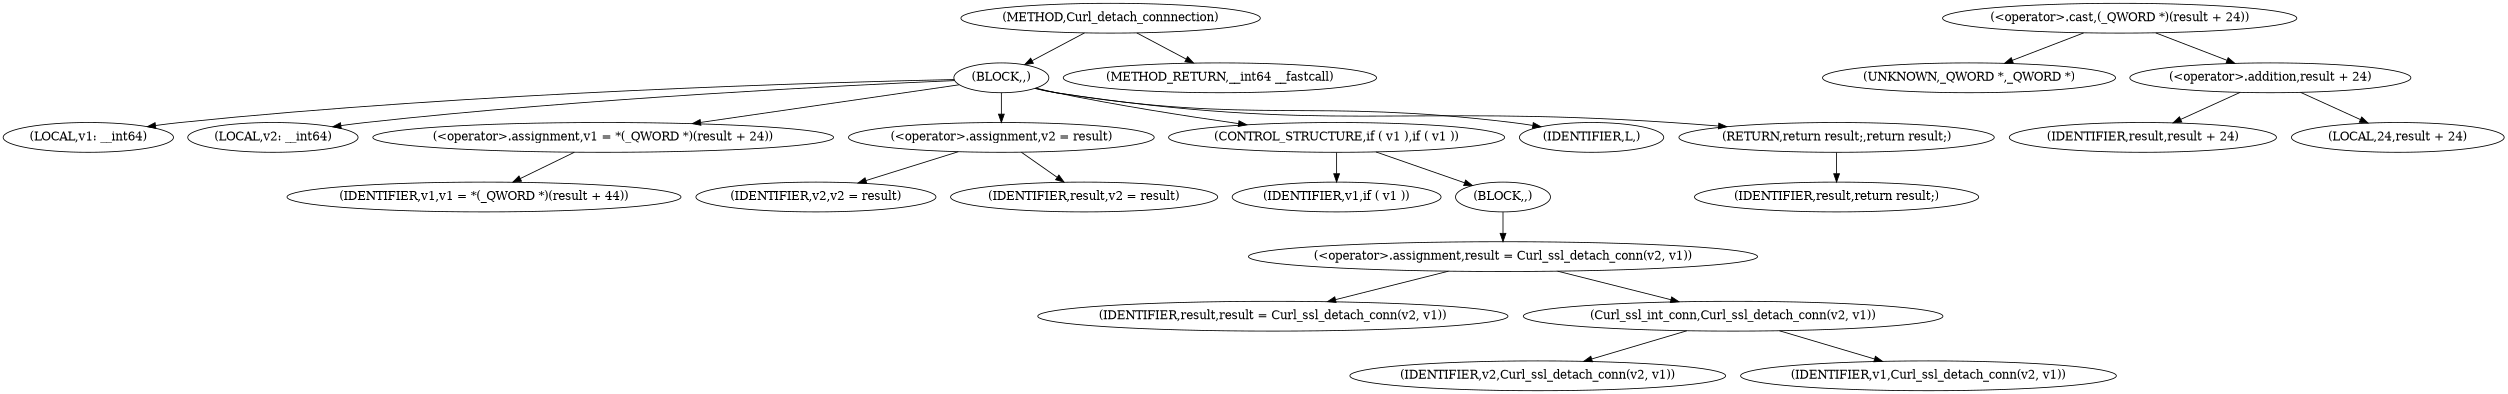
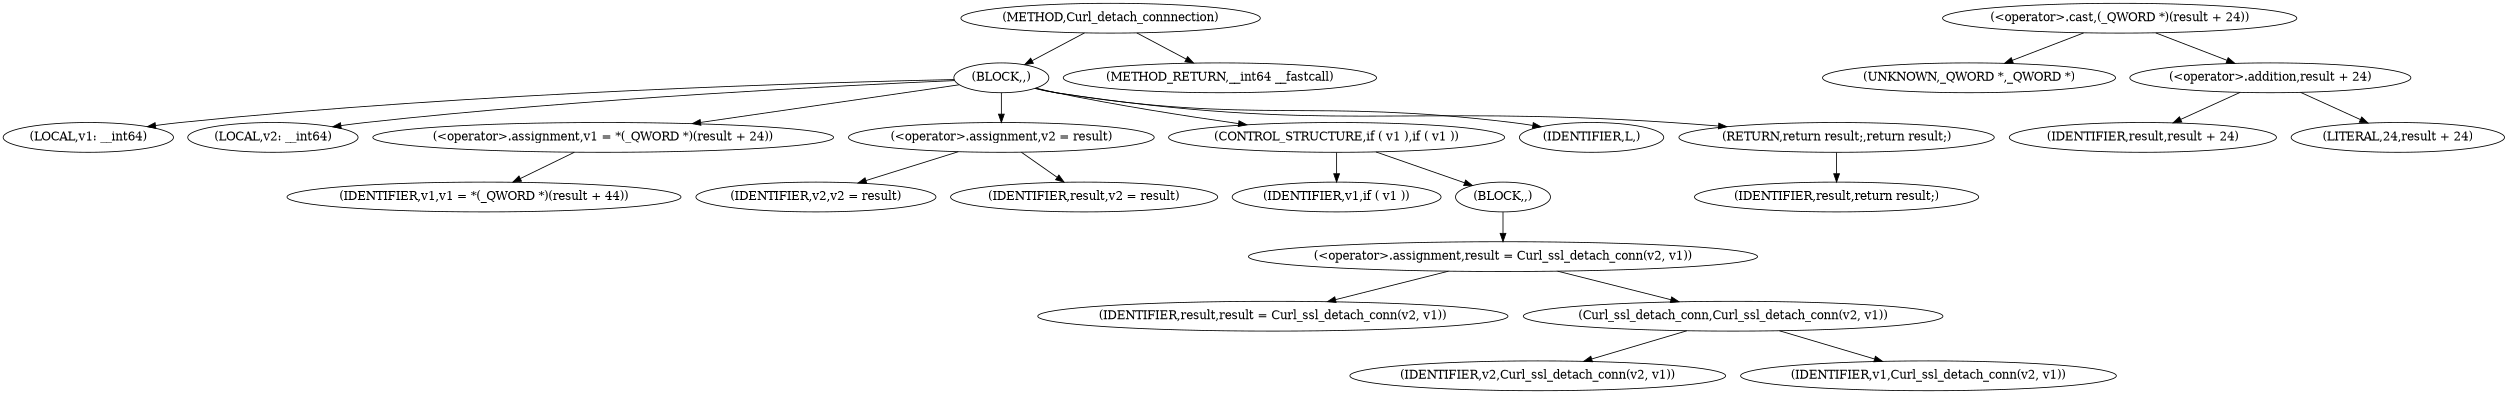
node "(LOCAL,24,result + 24)": label "(LOCAL,24,result + 24)" -> "(LITERAL,24,result + 24)"
node "(Curl_ssl_int_conn,Curl_ssl_detach_conn(v2, v1))": label "(Curl_ssl_int_conn,Curl_ssl_detach_conn(v2, v1))" -> "(Curl_ssl_detach_conn,Curl_ssl_detach_conn(v2, v1))"
